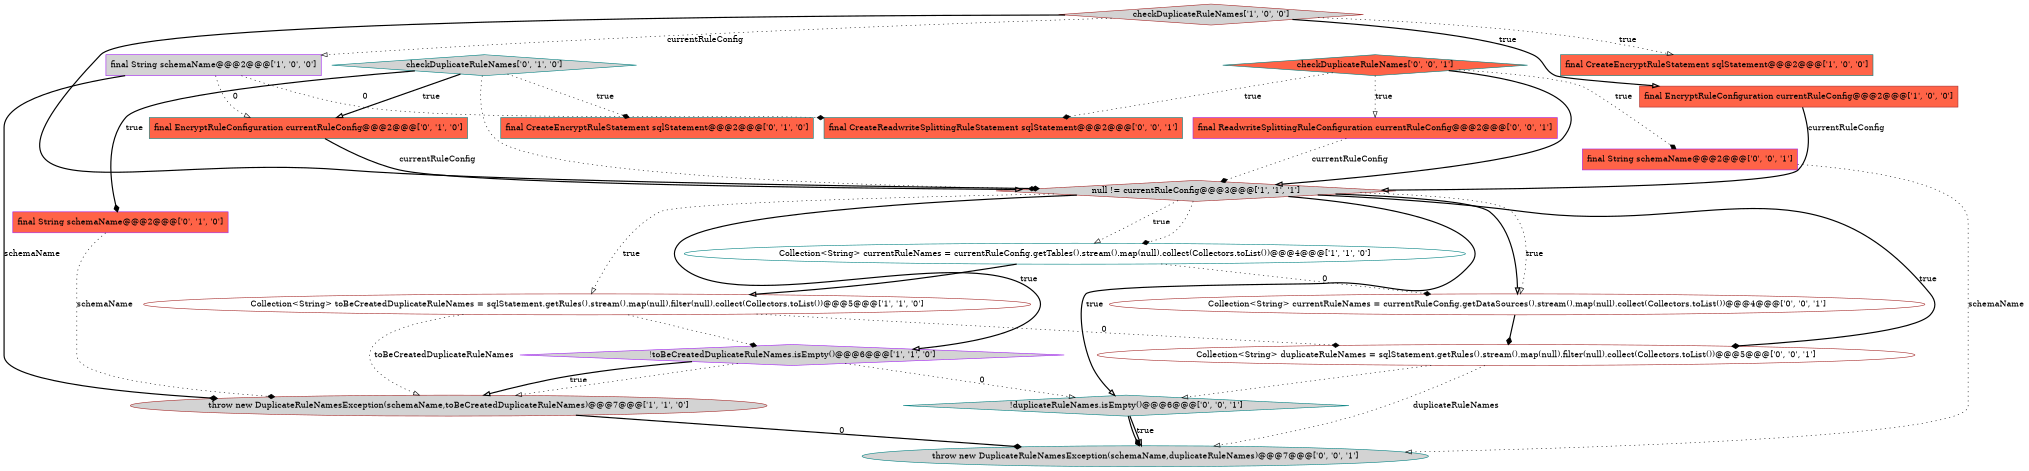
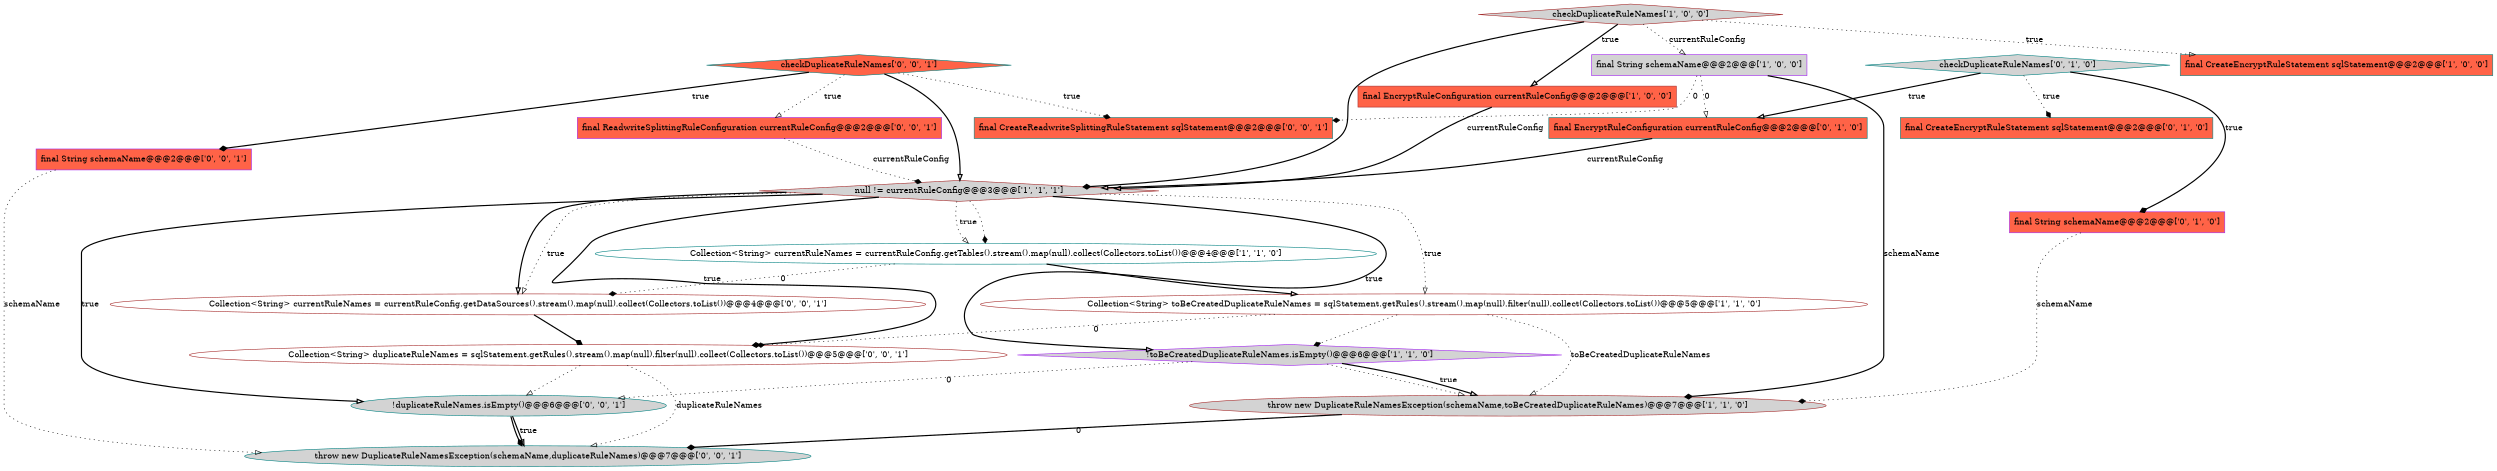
edge "checkDuplicateRuleNames['0', '0', '1']" -> "final String schemaName@@@2@@@['0', '0', '1']": style dotted -> bold
edge "checkDuplicateRuleNames['0', '1', '0']" -> "null != currentRuleConfig@@@3@@@['1', '1', '1']": removed
node "!duplicateRuleNames.isEmpty()@@@6@@@['0', '0', '1']": shape diamond -> ellipse
